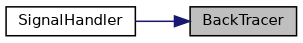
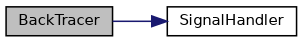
edge "SignalHandler" -> "BackTracer": reversed
